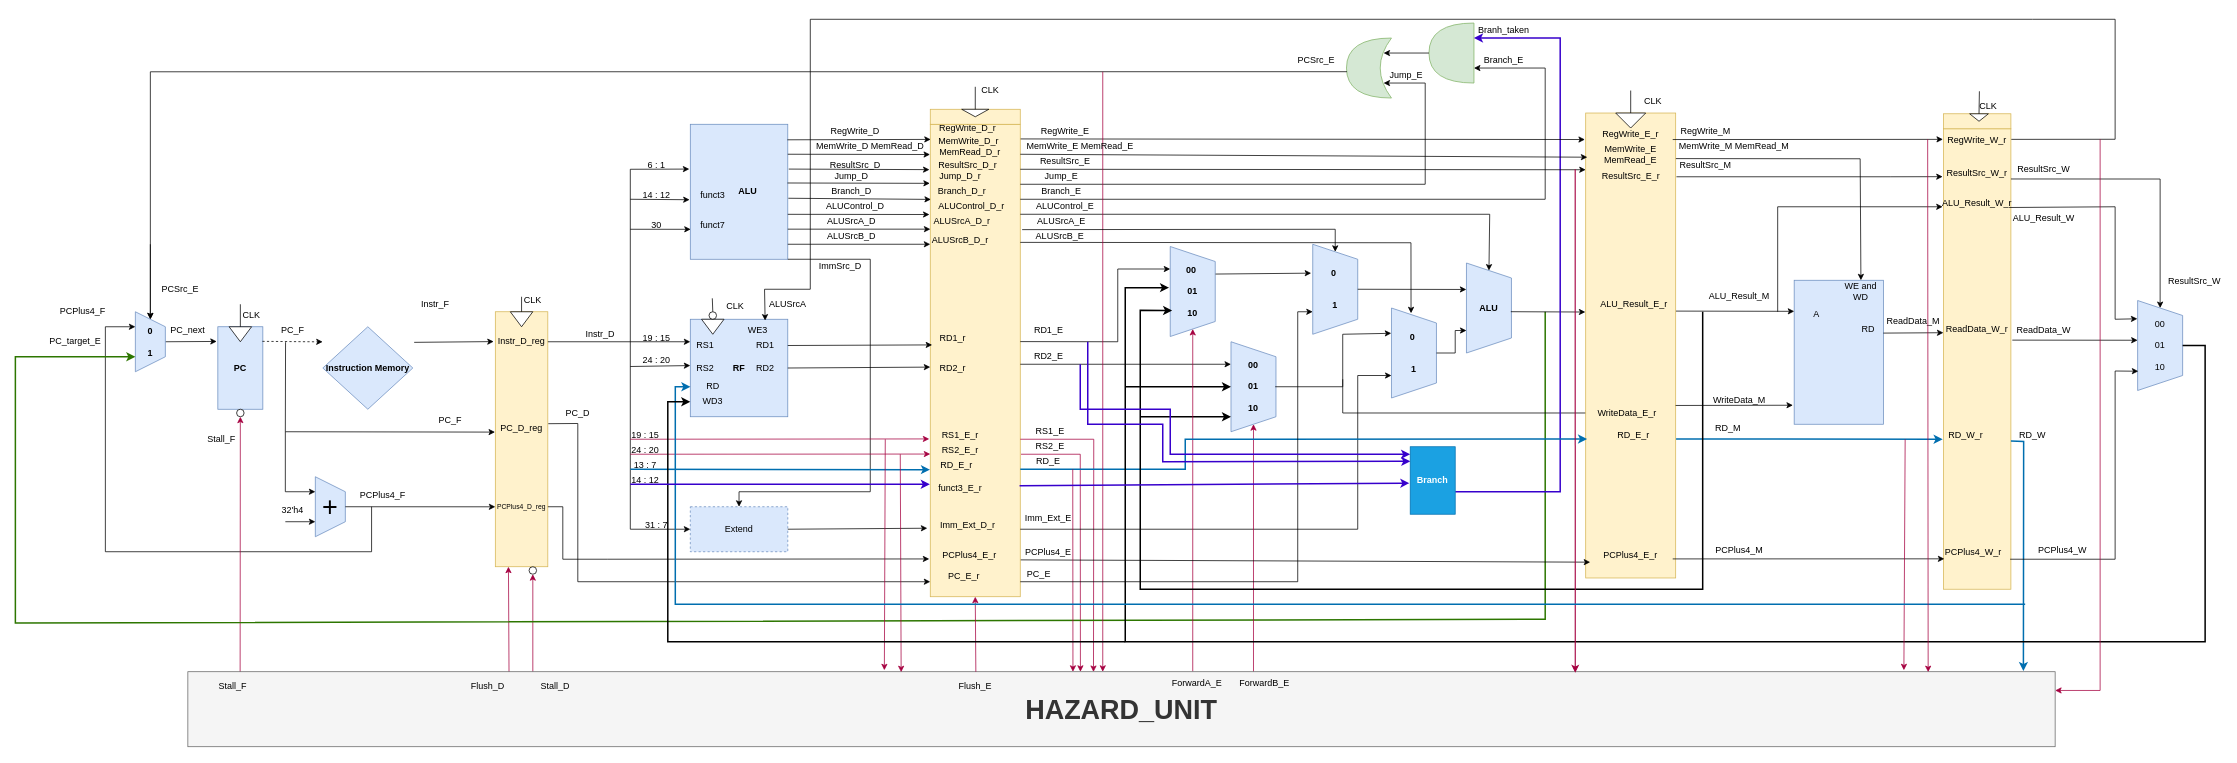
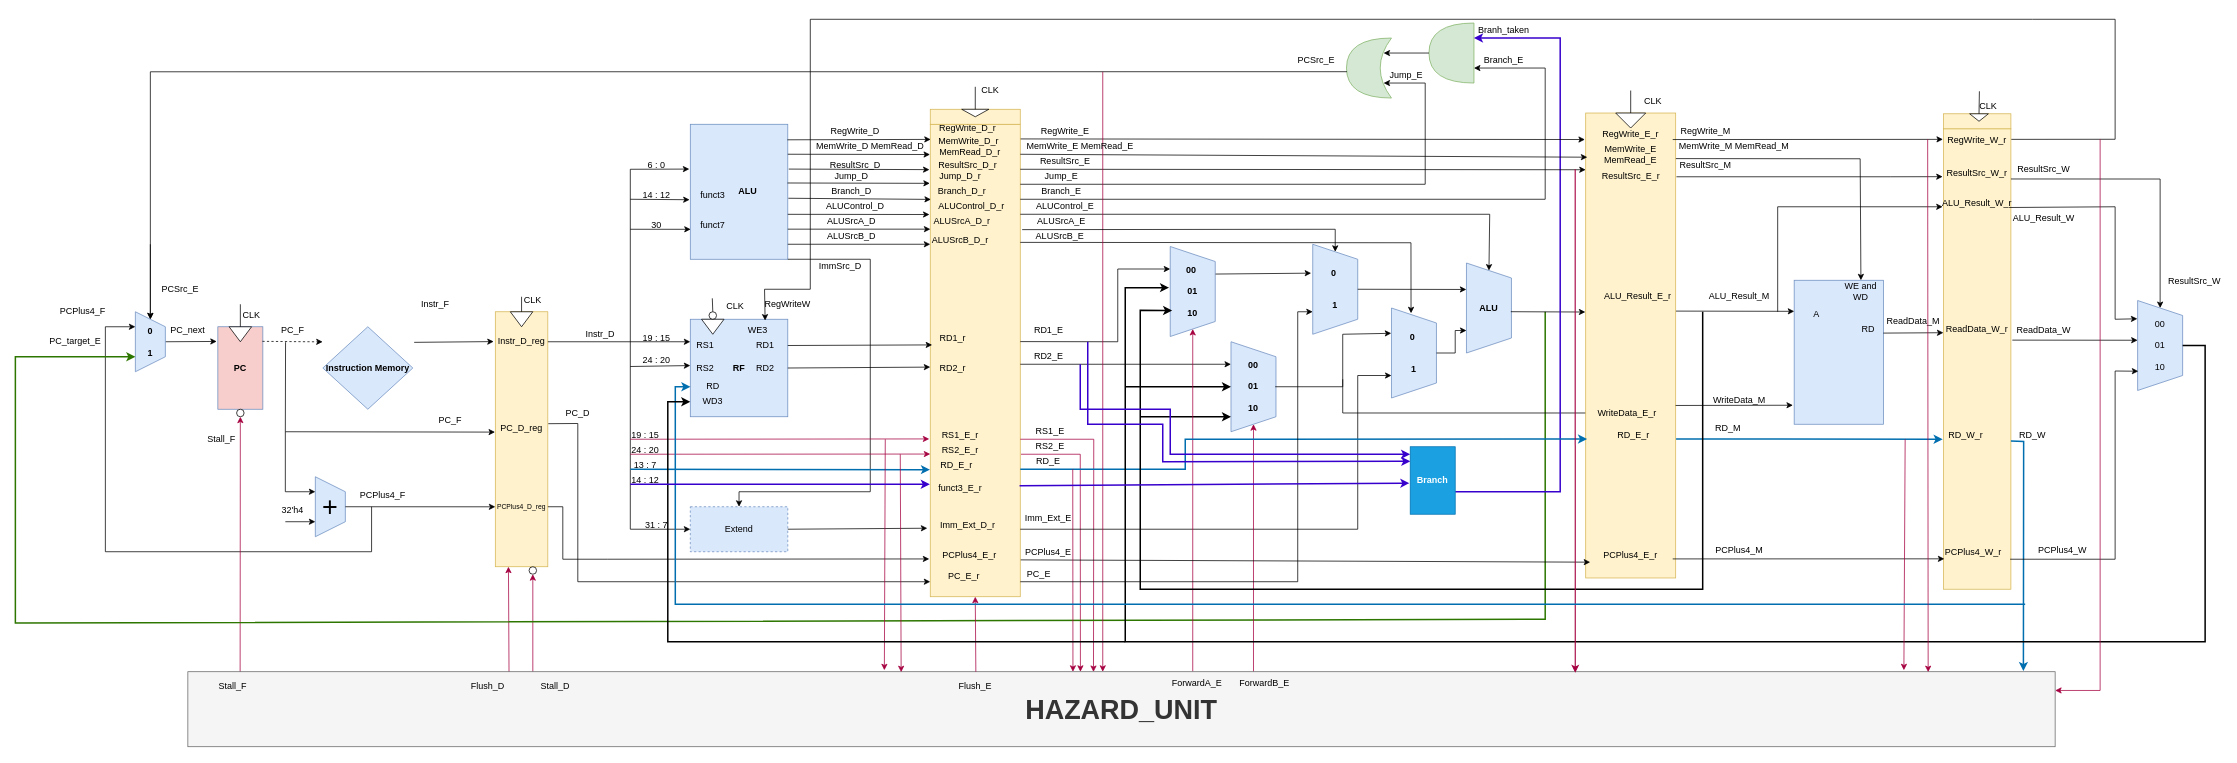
node "6 : 1": label "6 : 1" -> "6 : 0"
node "ALUSrcA": label "ALUSrcA" -> "RegWriteW"
node "ALU_Result_E_r": moved (1634, 304) -> (1637, 297)
node "PC": fillcolor #dae8fc -> #f8cecc
